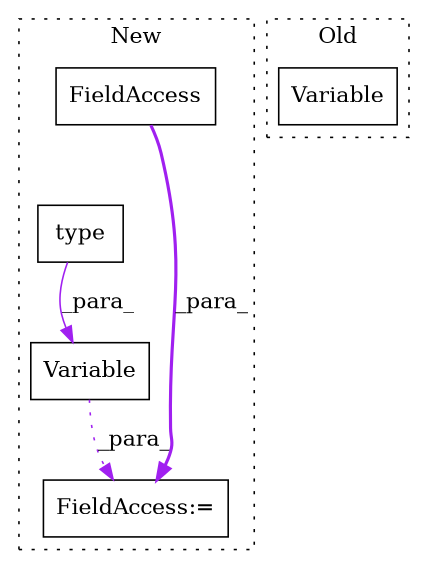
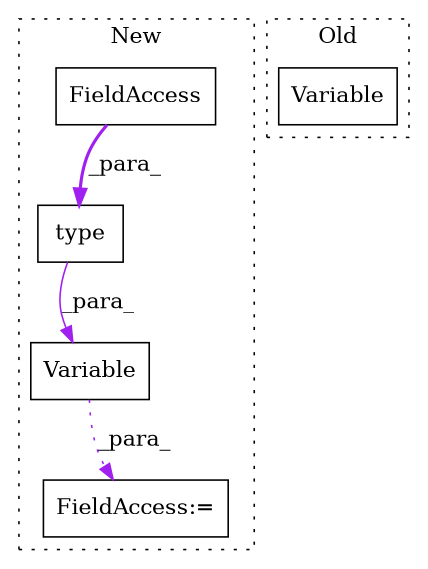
edge "FieldAccess" -> "FieldAccess:=": now "FieldAccess" -> "type"
